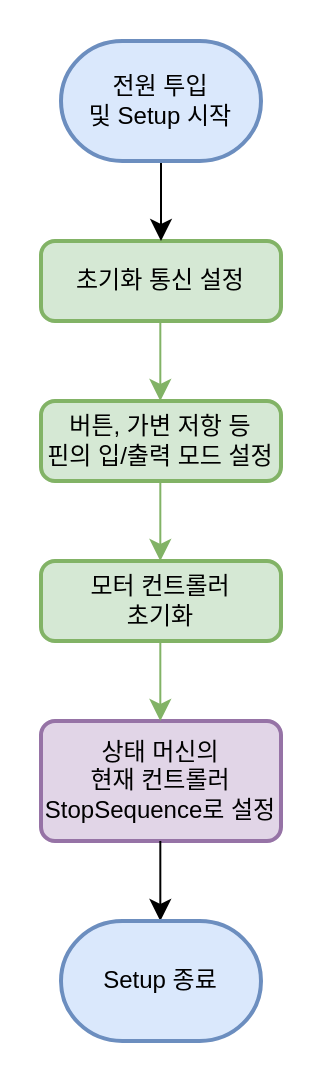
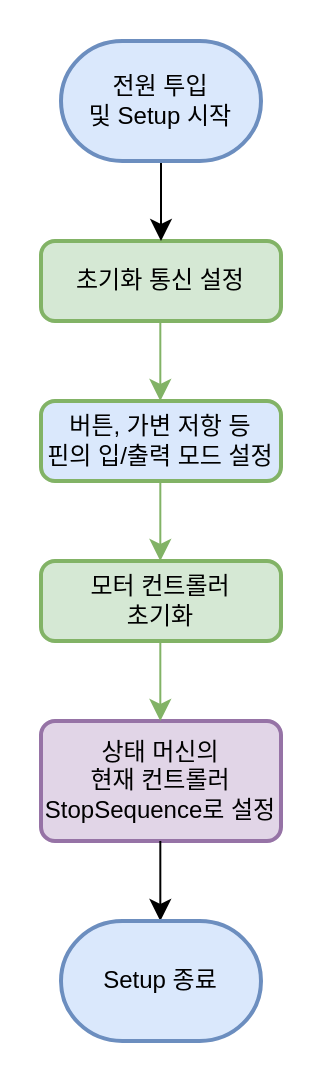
node "버튼, 가변 저항 등 핀의 입/출력 모드 설정": fillcolor #d5e8d4 -> #dae8fc
